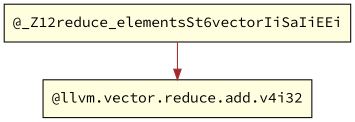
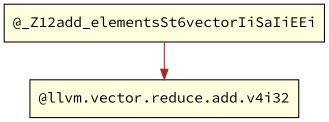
node "@_Z12reduce_elementsSt6vectorIiSaIiEEi": label "@_Z12reduce_elementsSt6vectorIiSaIiEEi" -> "@_Z12add_elementsSt6vectorIiSaIiEEi"
